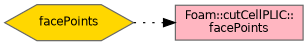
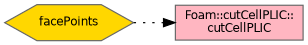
node "Foam::cutCellPLIC:: facePoints": label "Foam::cutCellPLIC:: facePoints" -> "Foam::cutCellPLIC:: cutCellPLIC"
